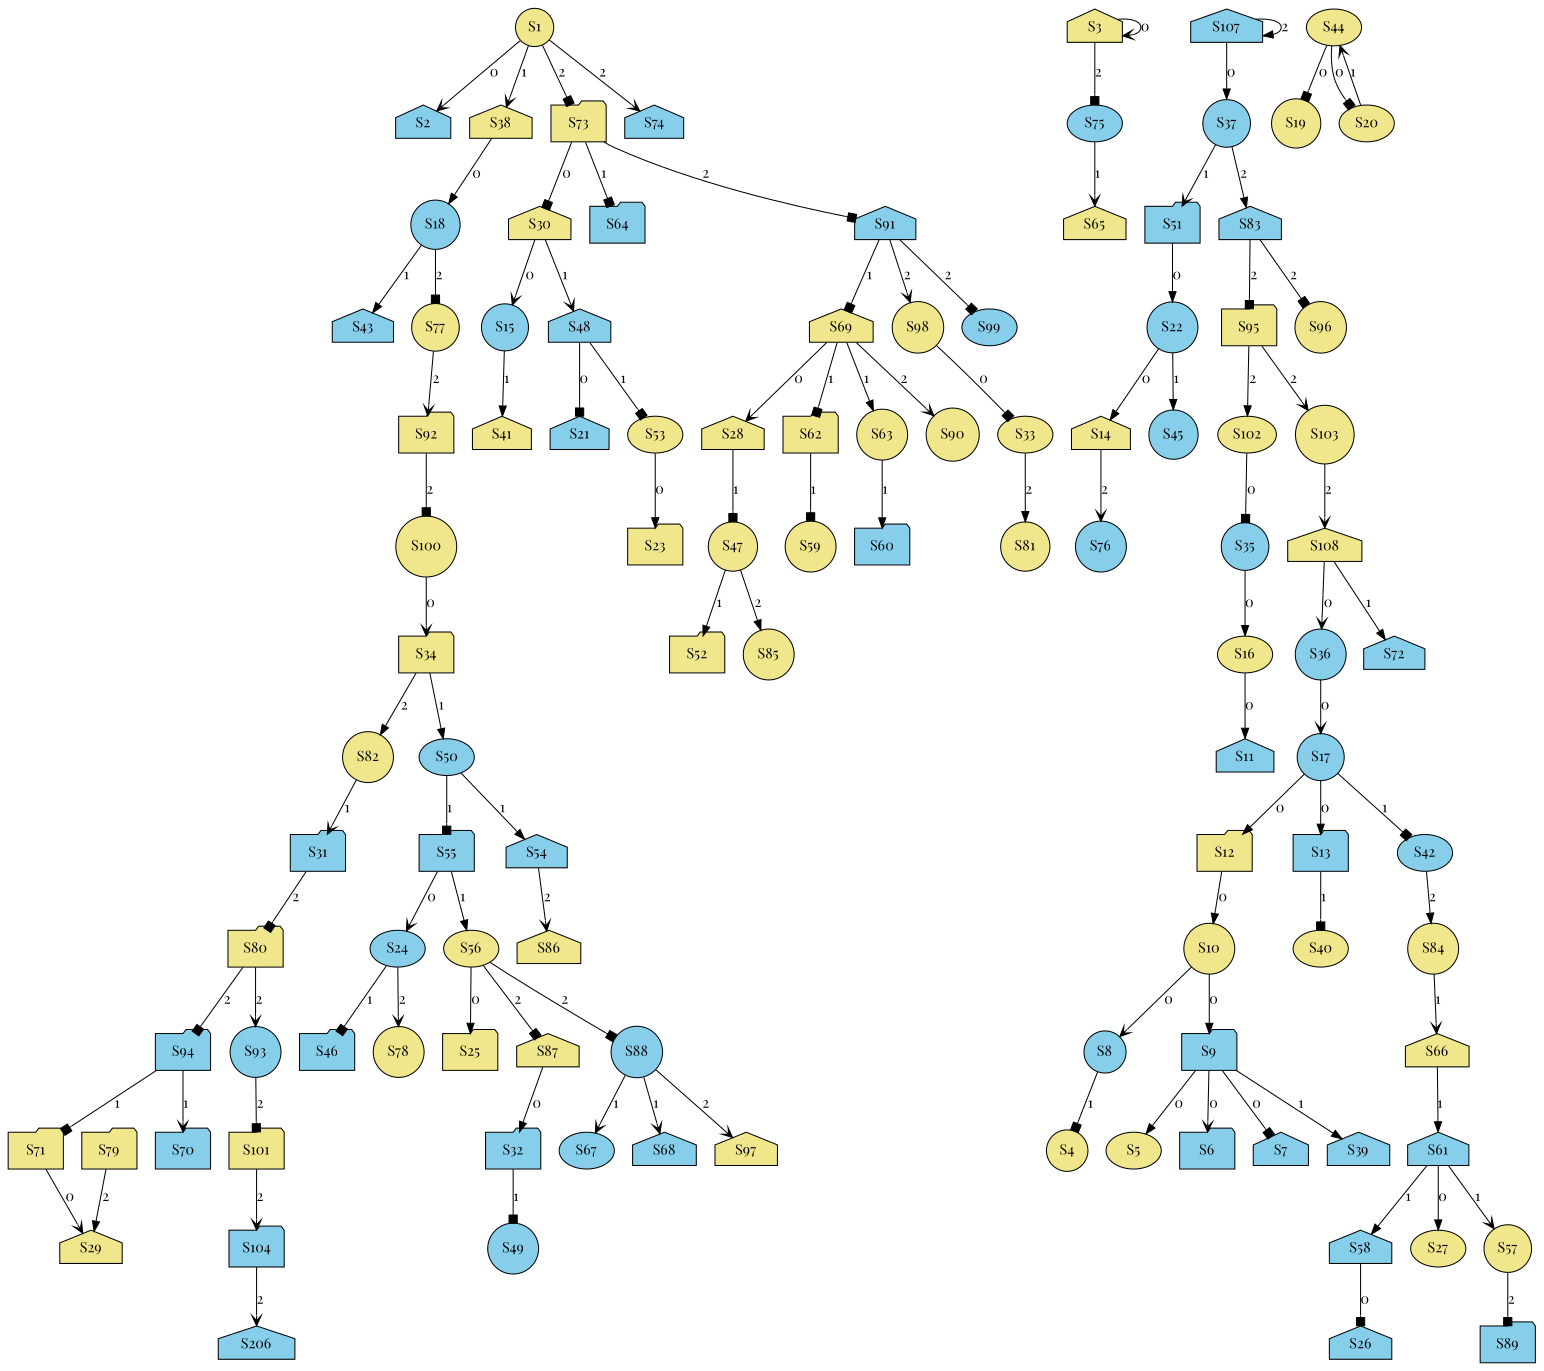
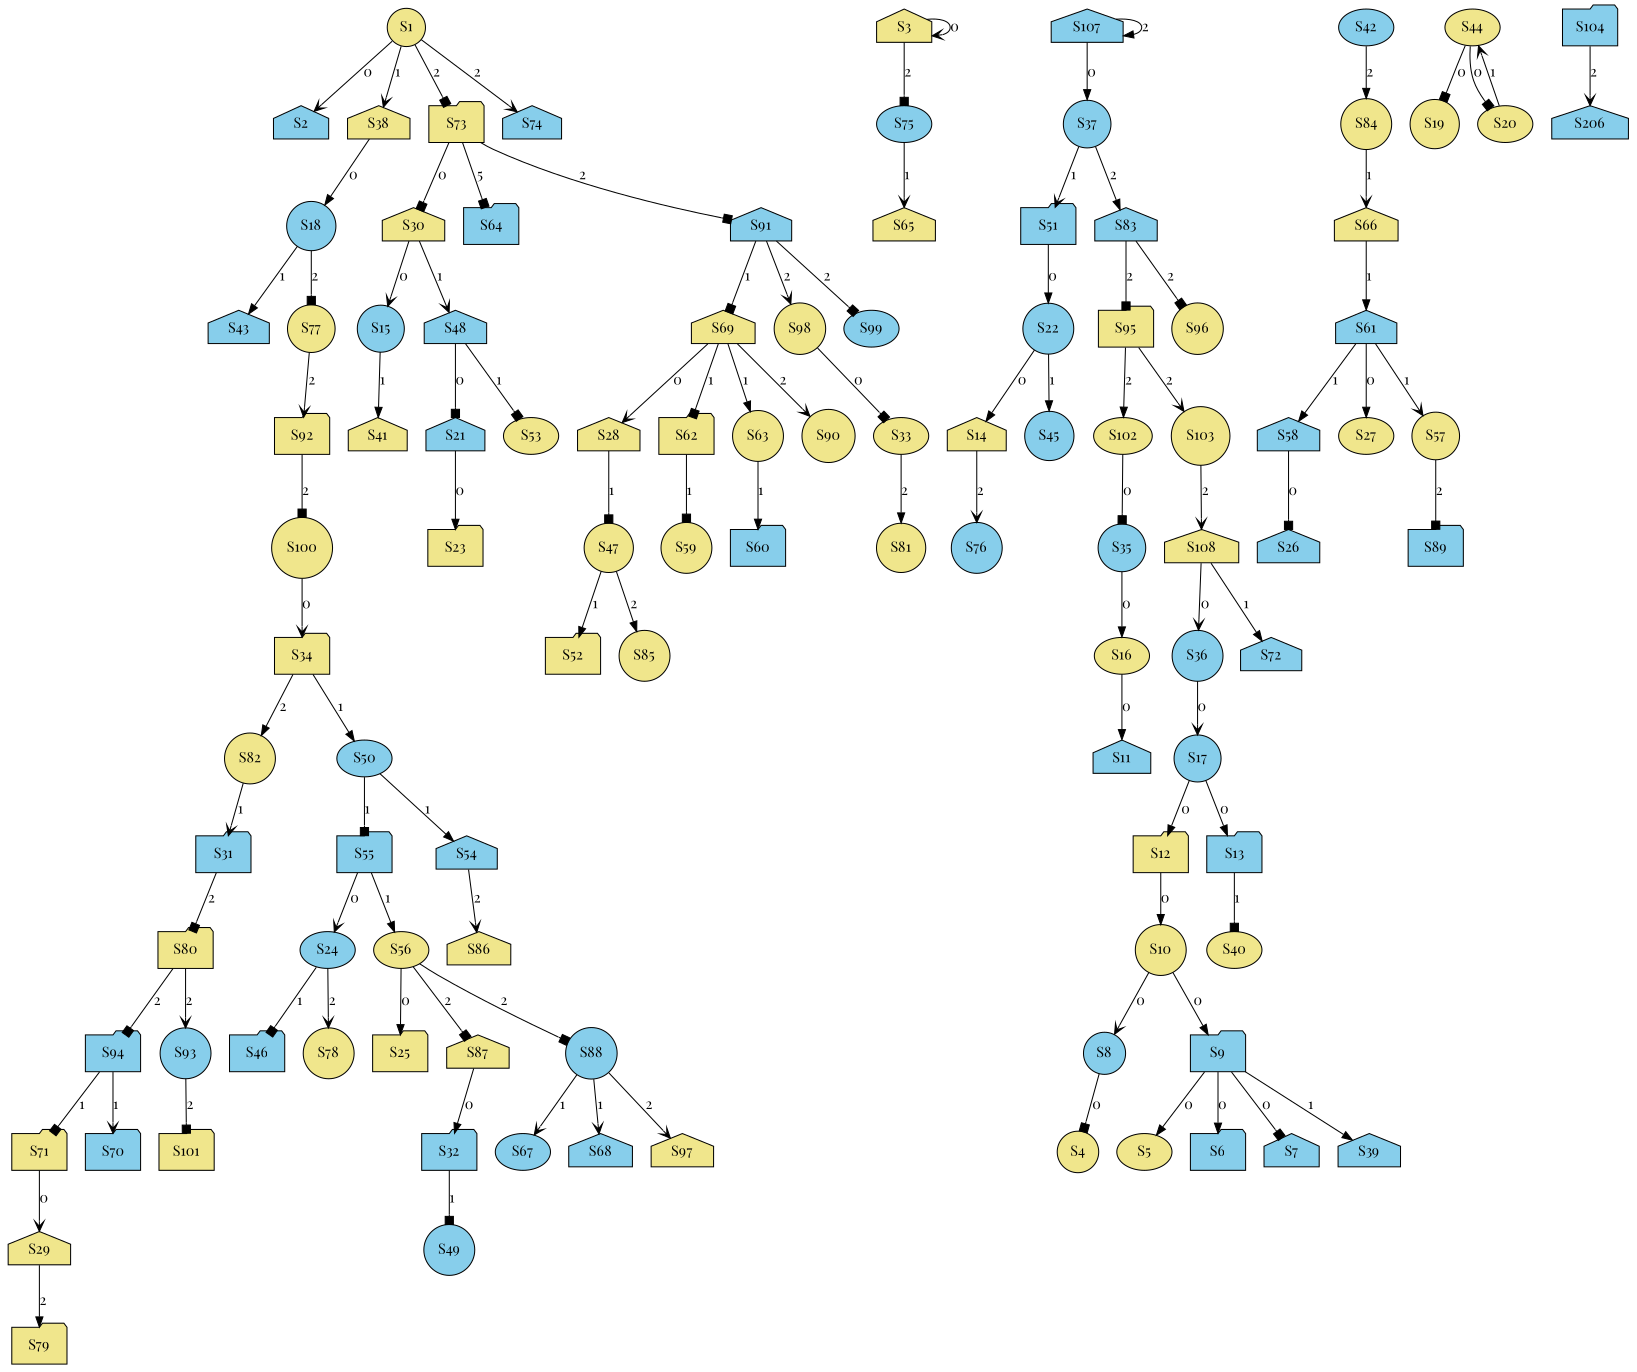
edge "S73" -> "S64": label "1" -> "5"
edge "S53" -> "S23": now "S21" -> "S23"
edge "S17" -> "S42": removed, label "1"
edge "S9" -> "S6": arrowhead vee -> normal
edge "S8" -> "S4": label "1" -> "0"
edge "S101" -> "S104": removed, label "2"
edge "S79" -> "S29": reversed
